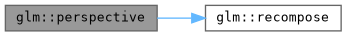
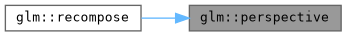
edge "glm::perspective" -> "glm::recompose": reversed
